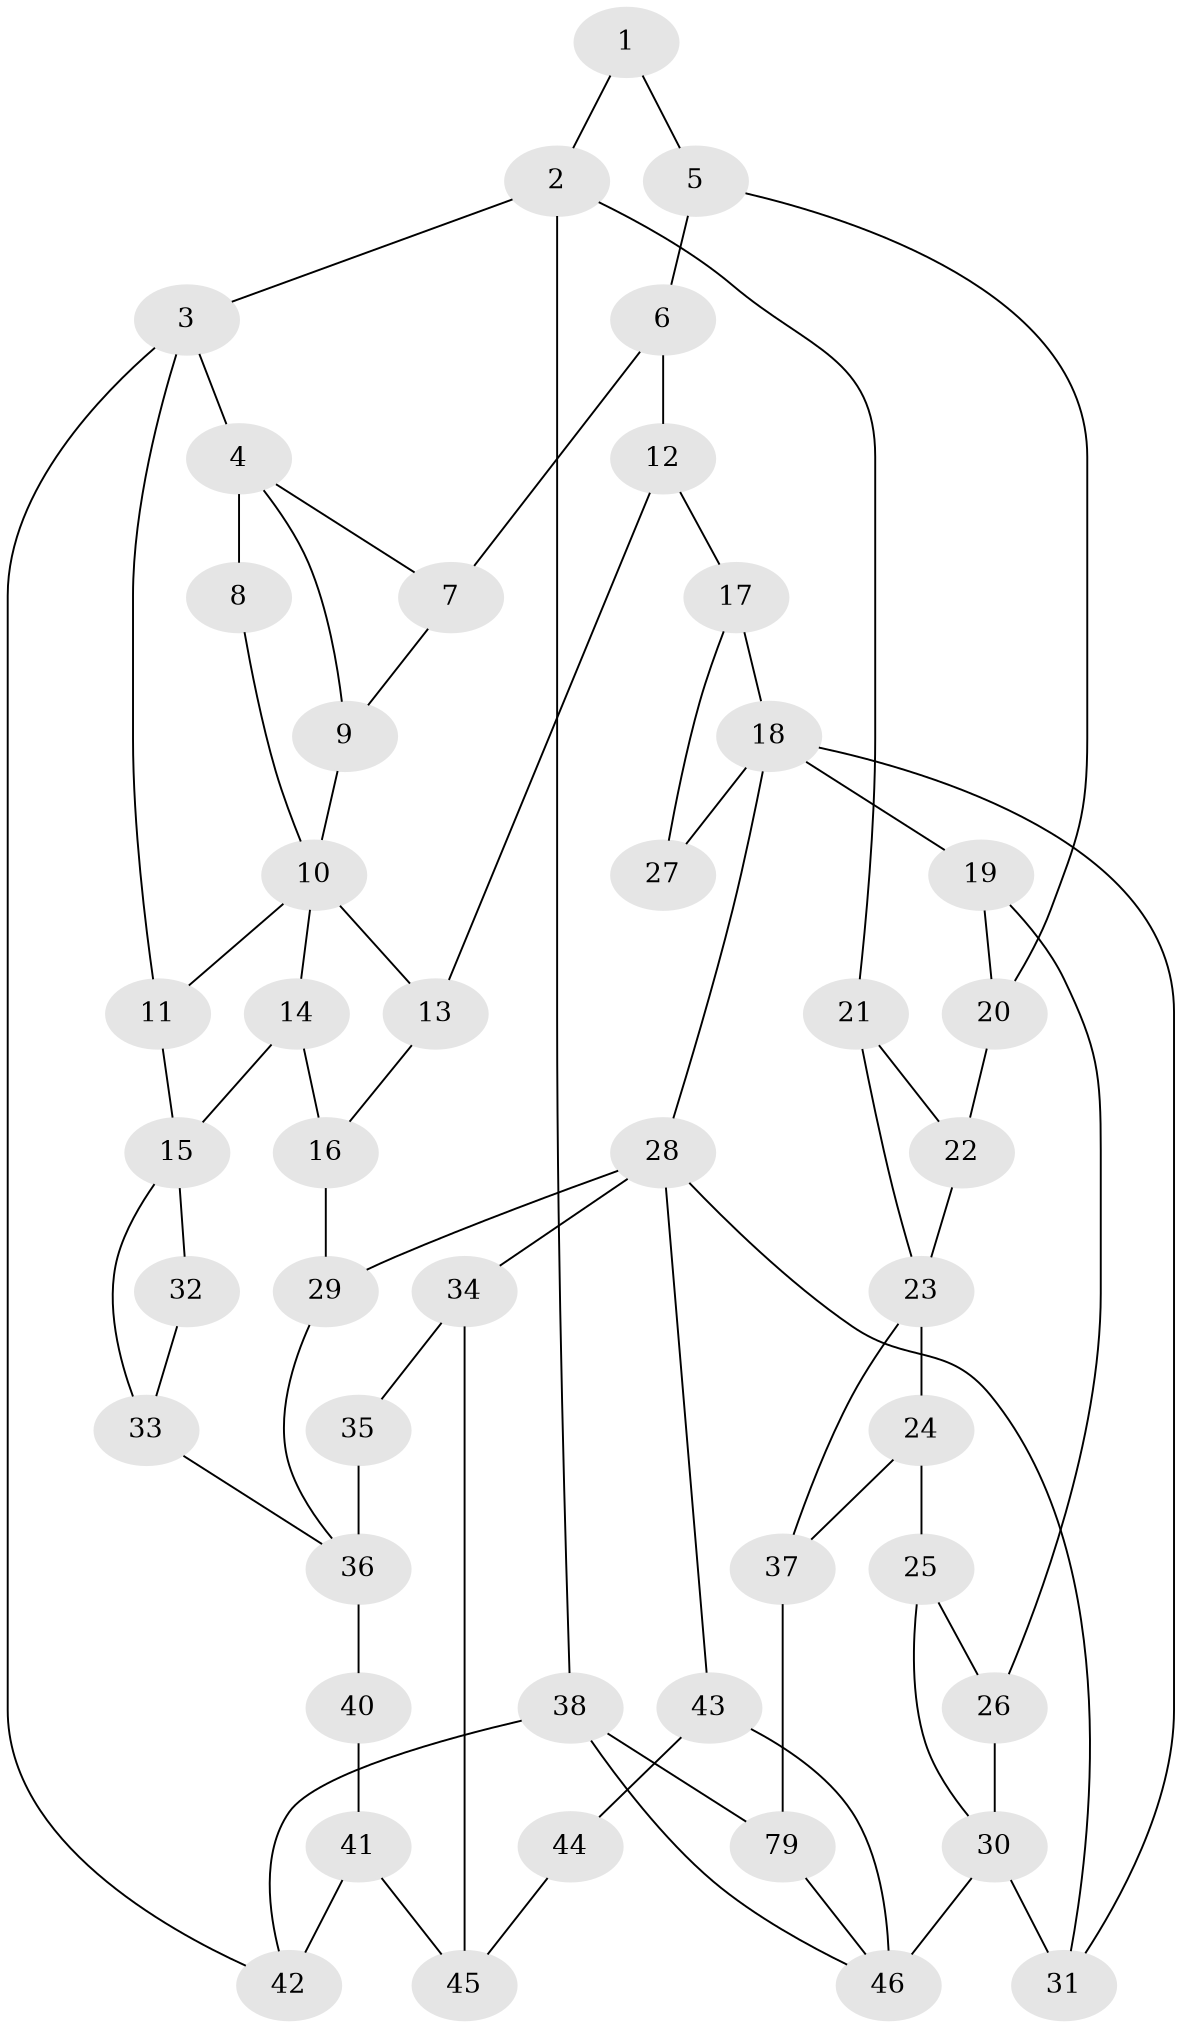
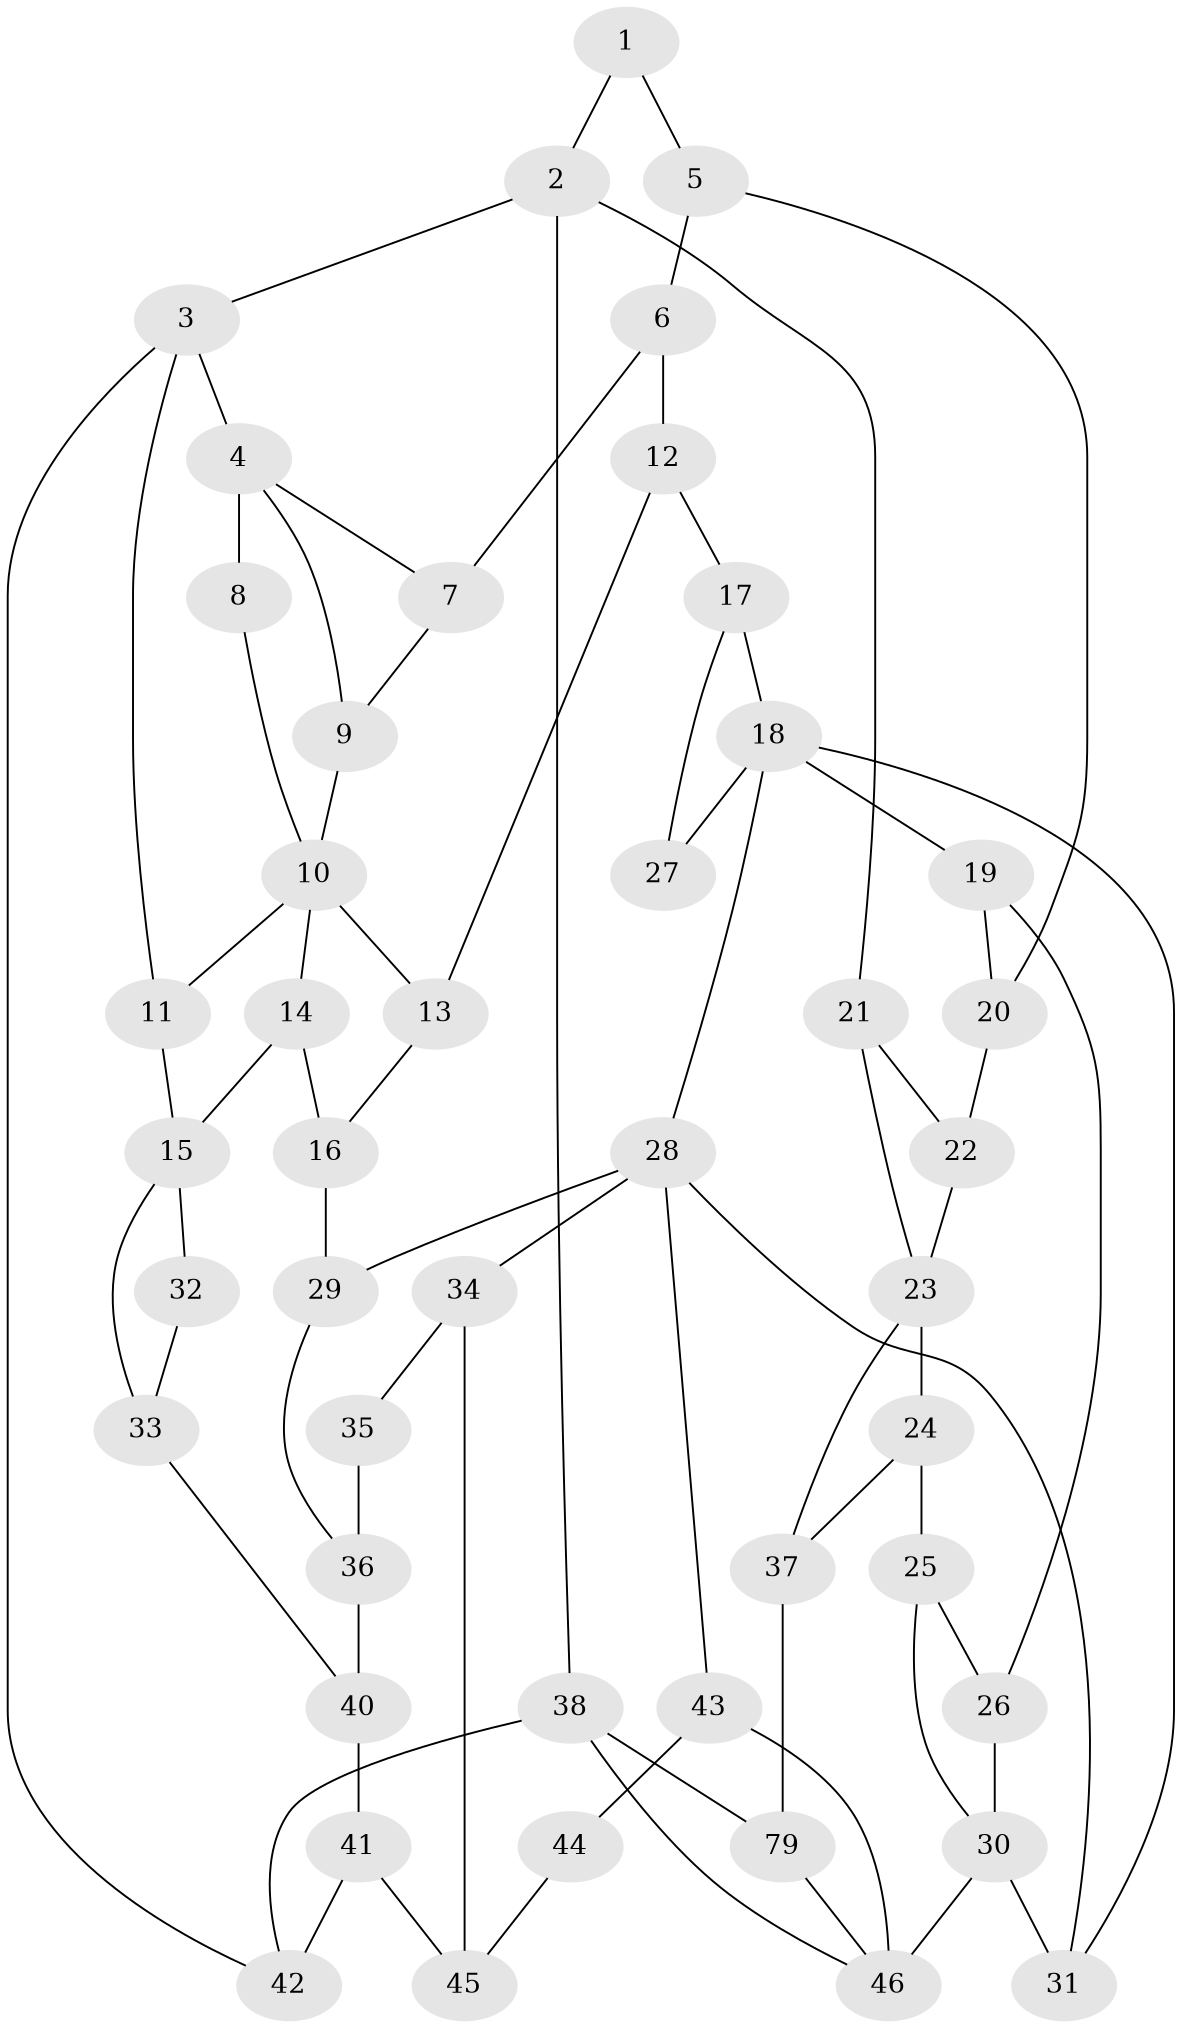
edge "33" -- "36": now "33" -- "40"
